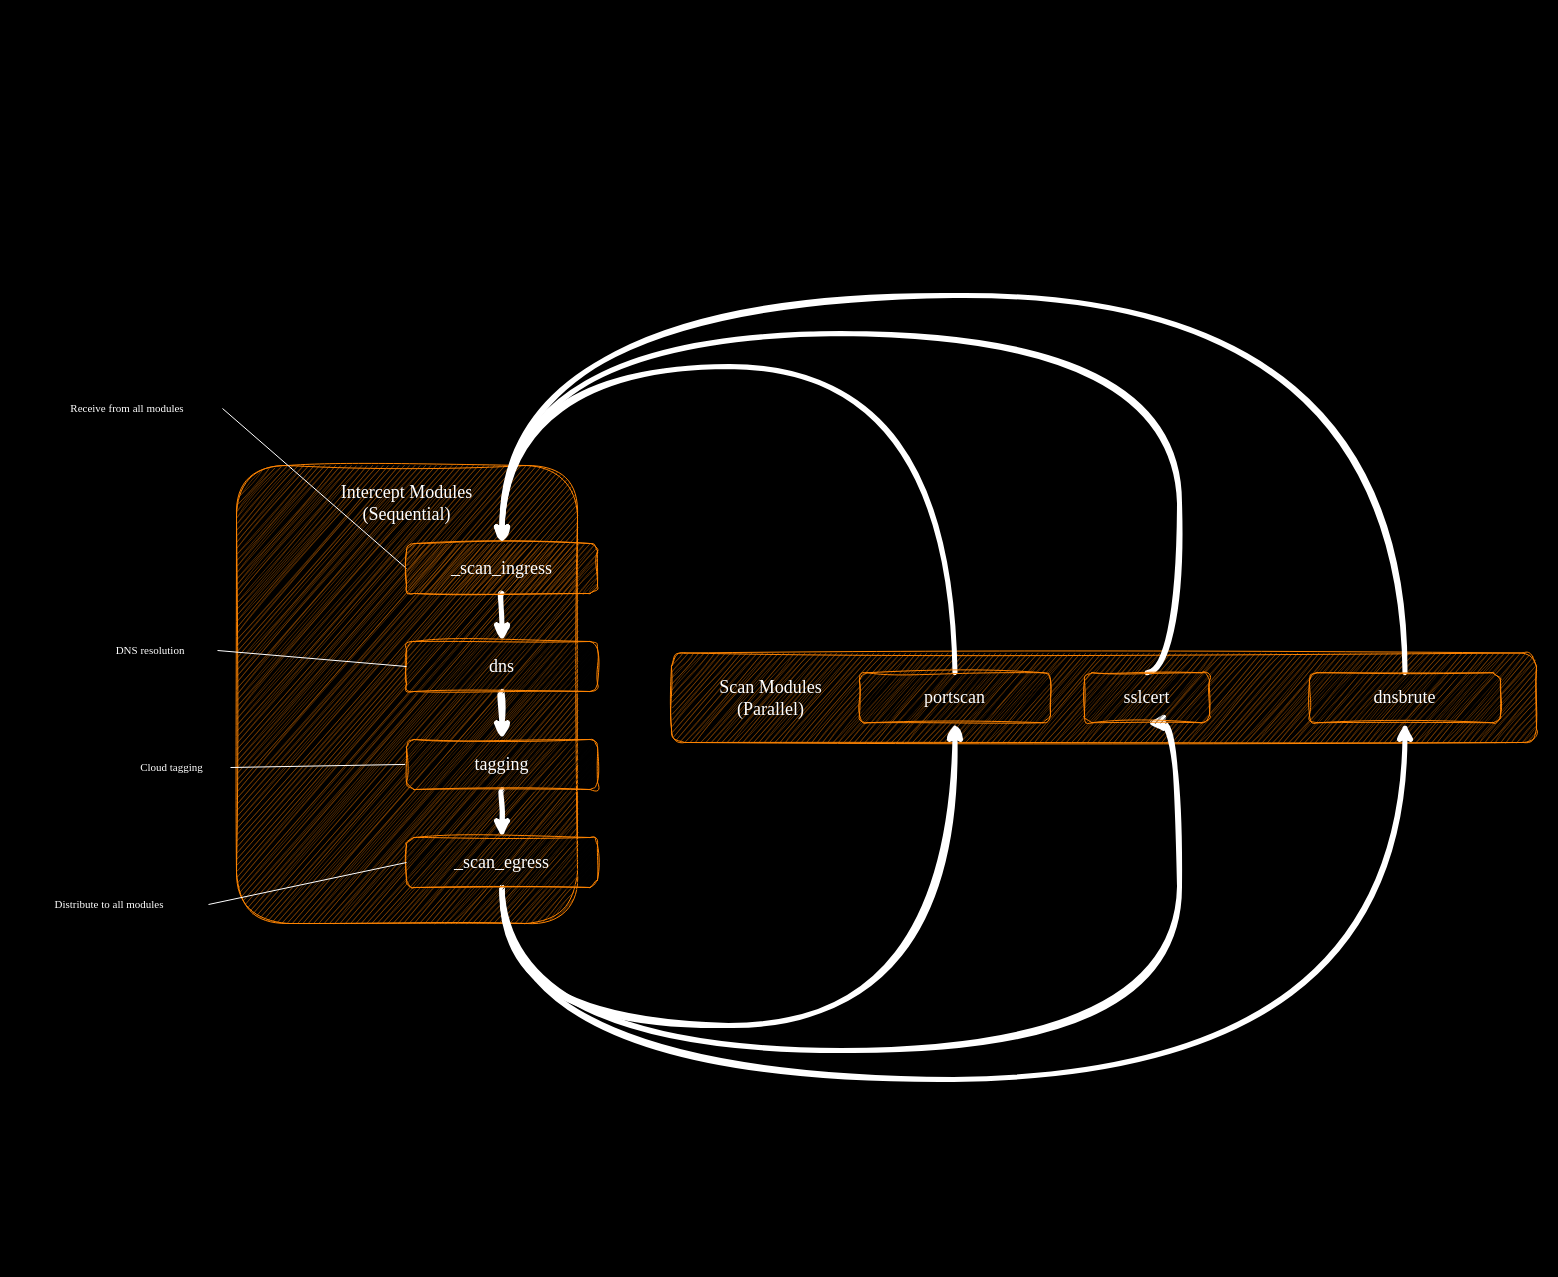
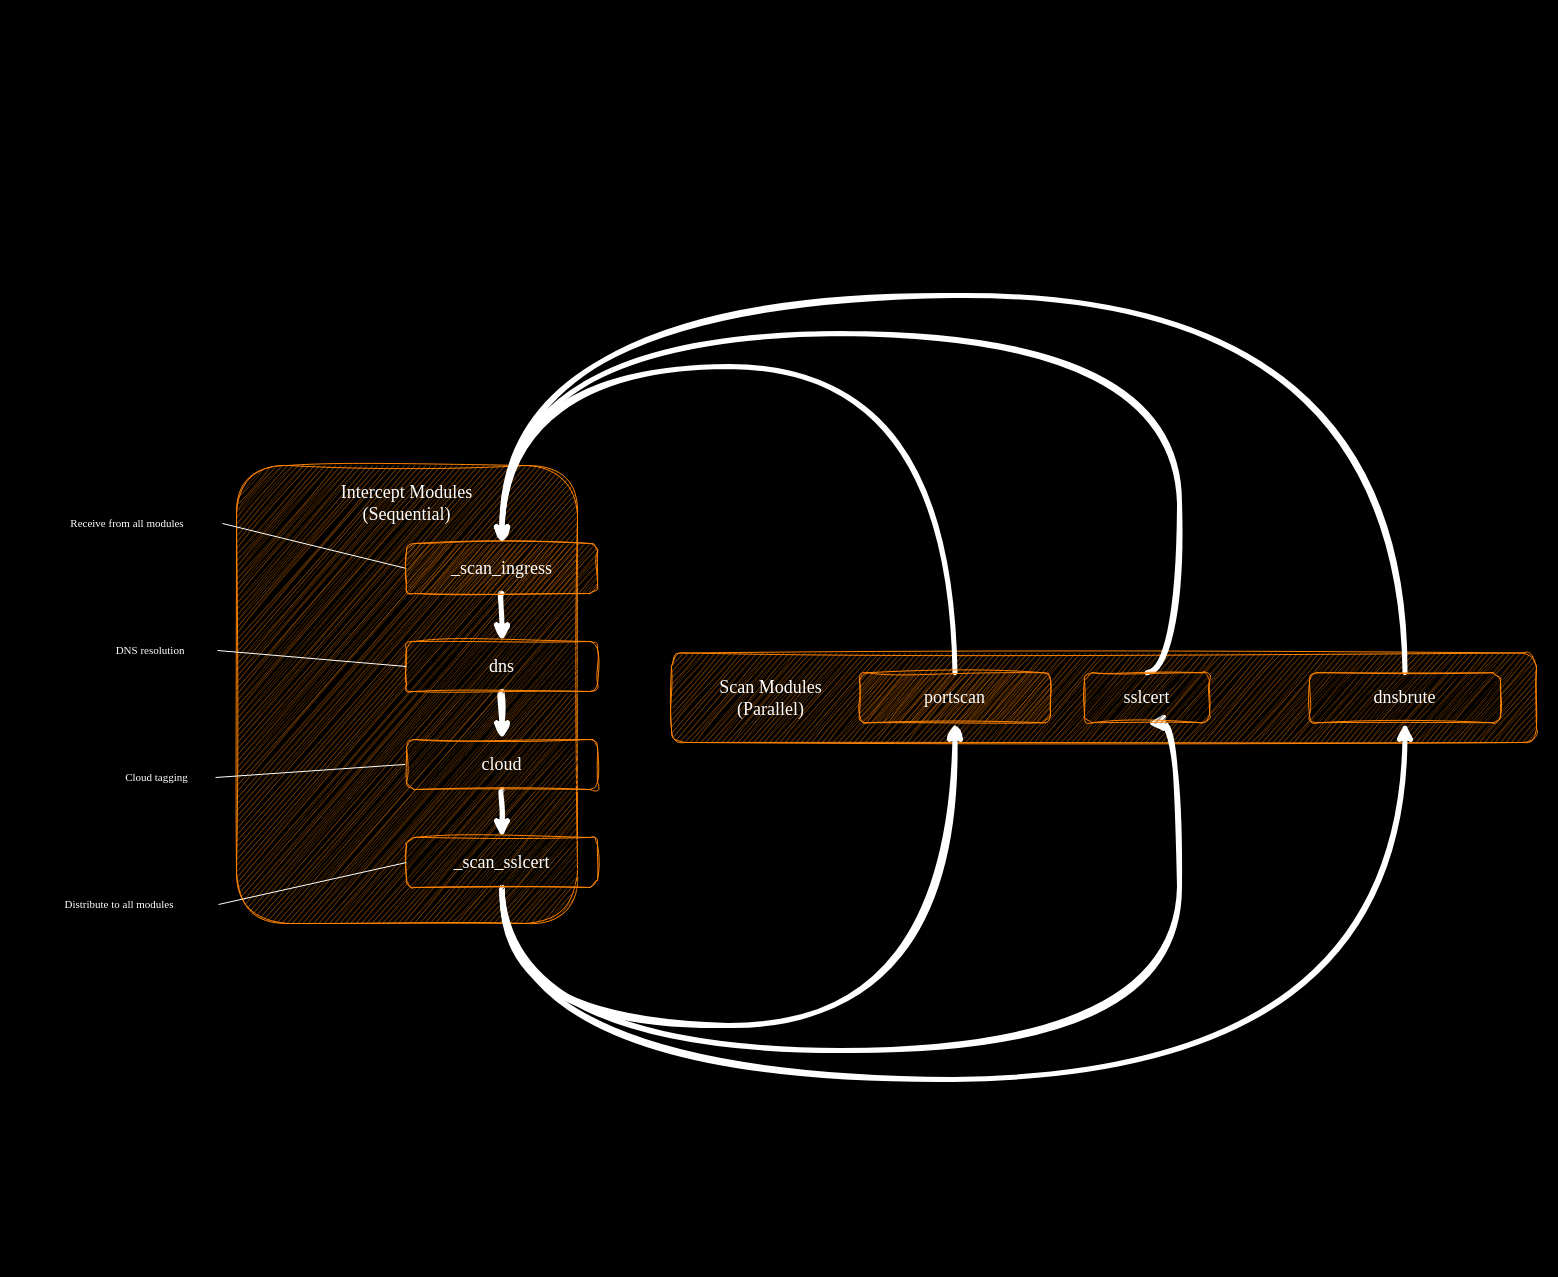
node "Receive from all modules": moved (128, 409) -> (128, 524)
node "portscan": fillcolor #000000 -> #a15300
node "tagging": label "tagging" -> "cloud"
node "Cloud tagging": moved (172, 768) -> (157, 778)
node "_scan_egress": label "_scan_egress" -> "_scan_sslcert"
node "Distribute to all modules": moved (110, 905) -> (120, 905)
